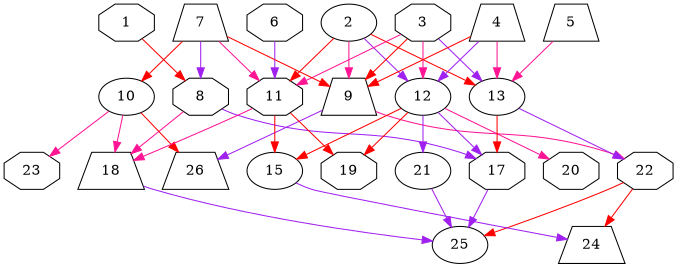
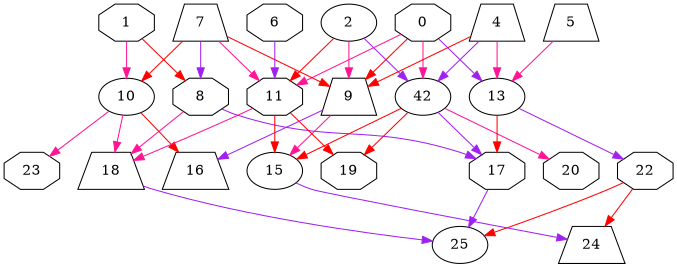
node "3": label "3" -> "0"
edge "1" -> "10": added
edge "2" -> "13": removed
node "12": label "12" -> "42"
edge "9" -> "22": now "9" -> "15"
node "26": label "26" -> "16"
node "21": removed
